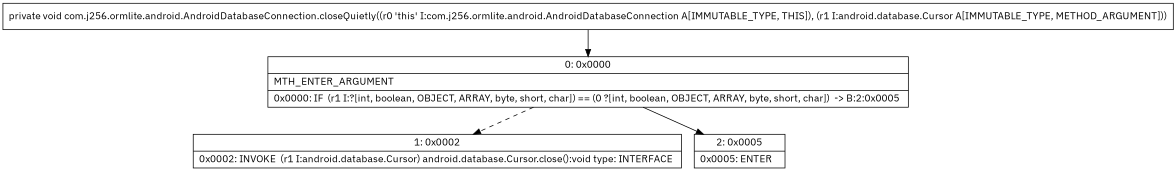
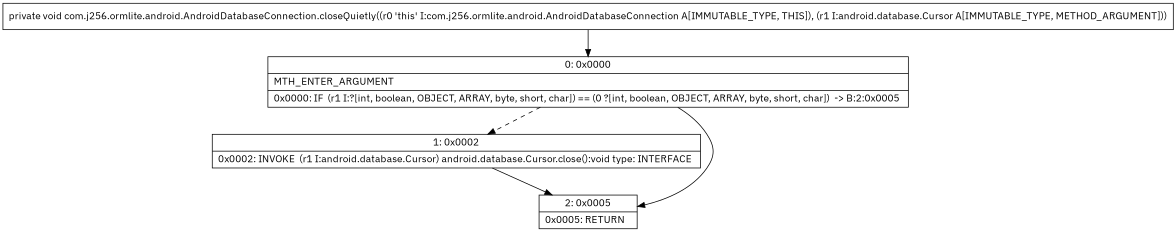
node "2: 0x0005": text "0x0005: ENTER" -> "0x0005: RETURN"
edge "1: 0x0002" -> "2: 0x0005": added
